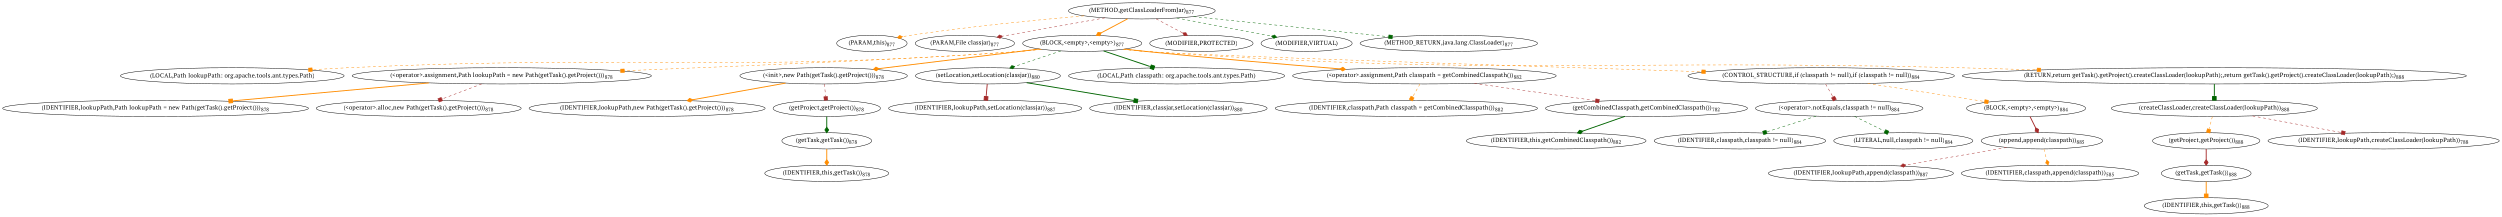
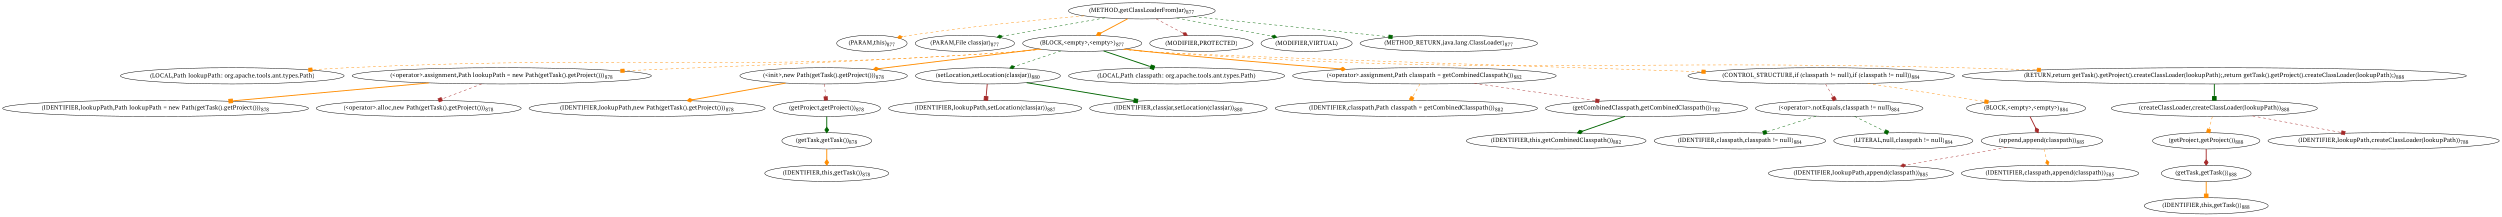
edge "(METHOD,getClassLoaderFromJar)" -> "(PARAM,File classjar)": color brown -> darkgreen
node "(IDENTIFIER,lookupPath,append(classpath))": text "887" -> "885"
